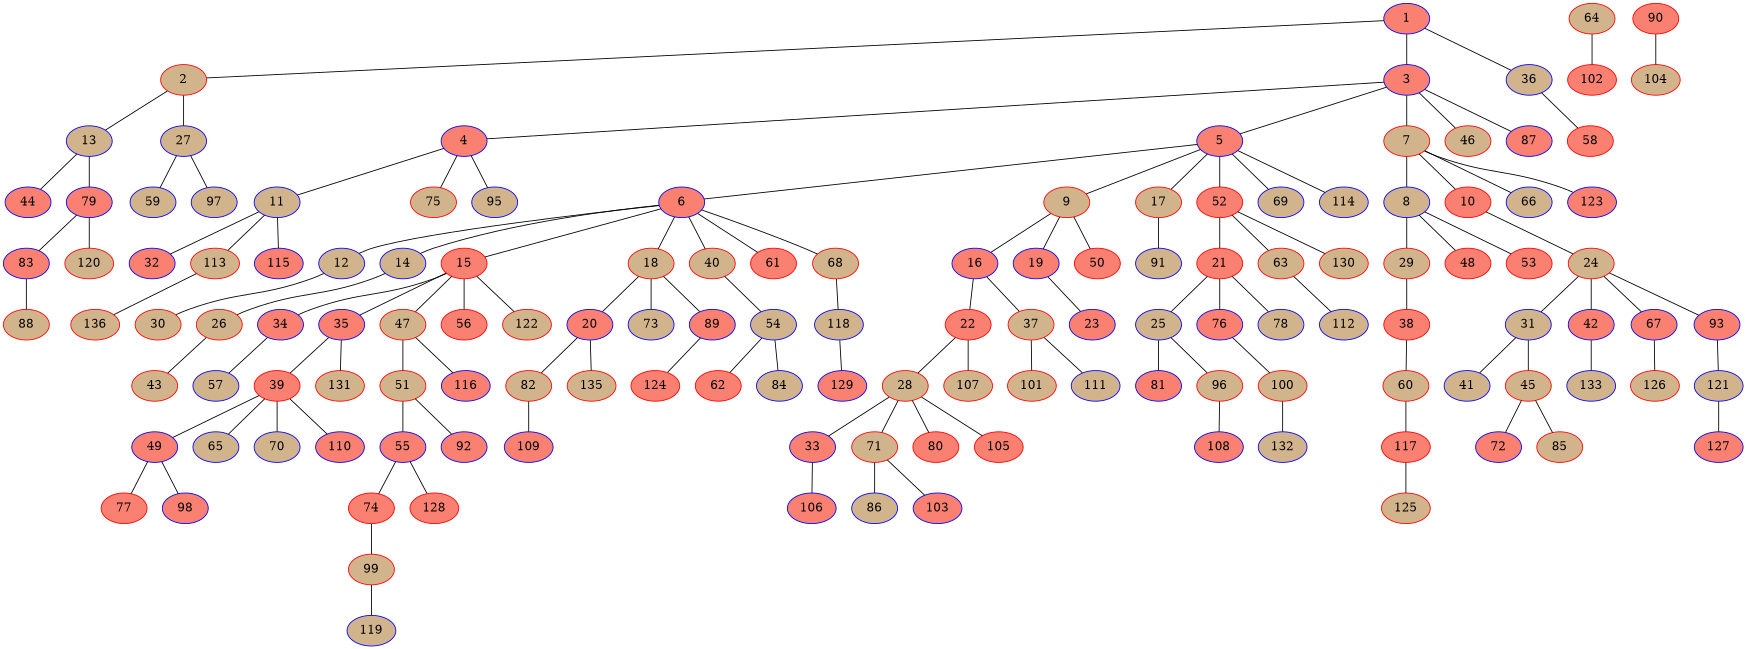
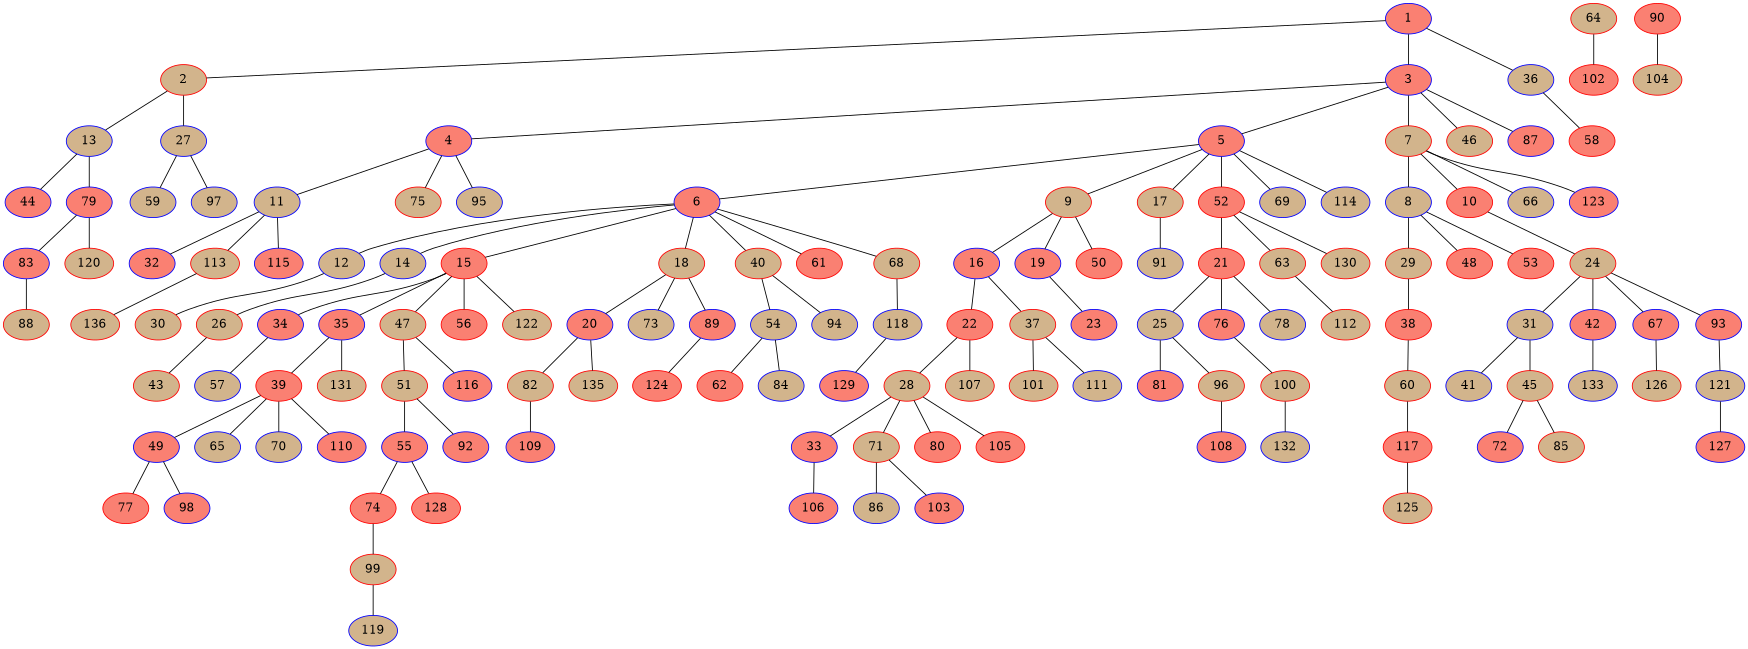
node "94": added
node "112": color blue -> red
